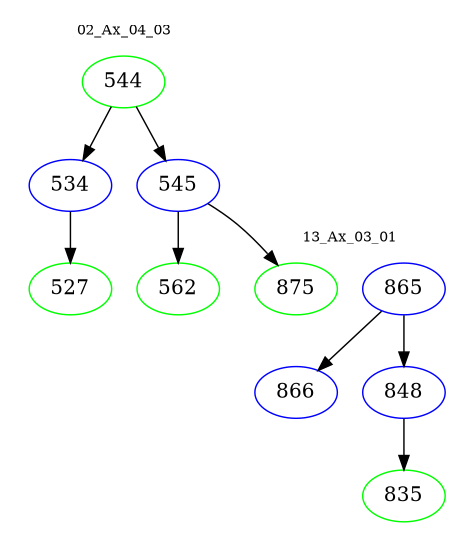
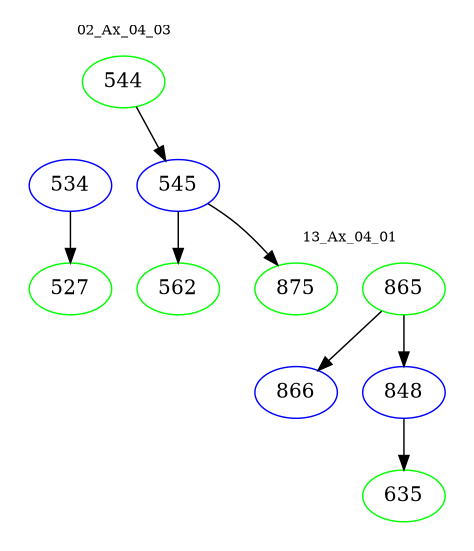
edge "544" -> "534": removed
cluster "13_Ax_03_01": label "13_Ax_03_01" -> "13_Ax_04_01"
node "865": color blue -> green
node "835": label "835" -> "635"
